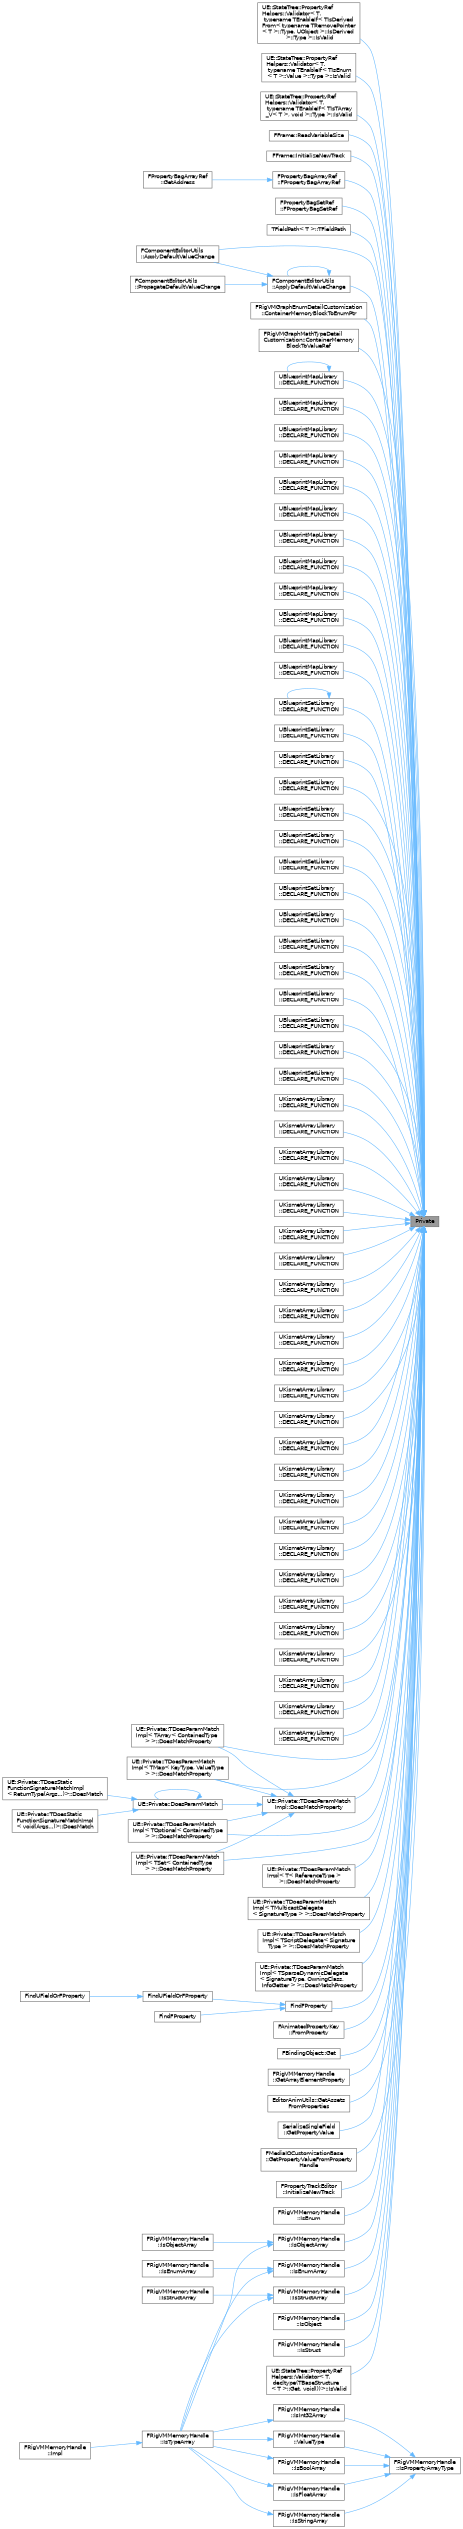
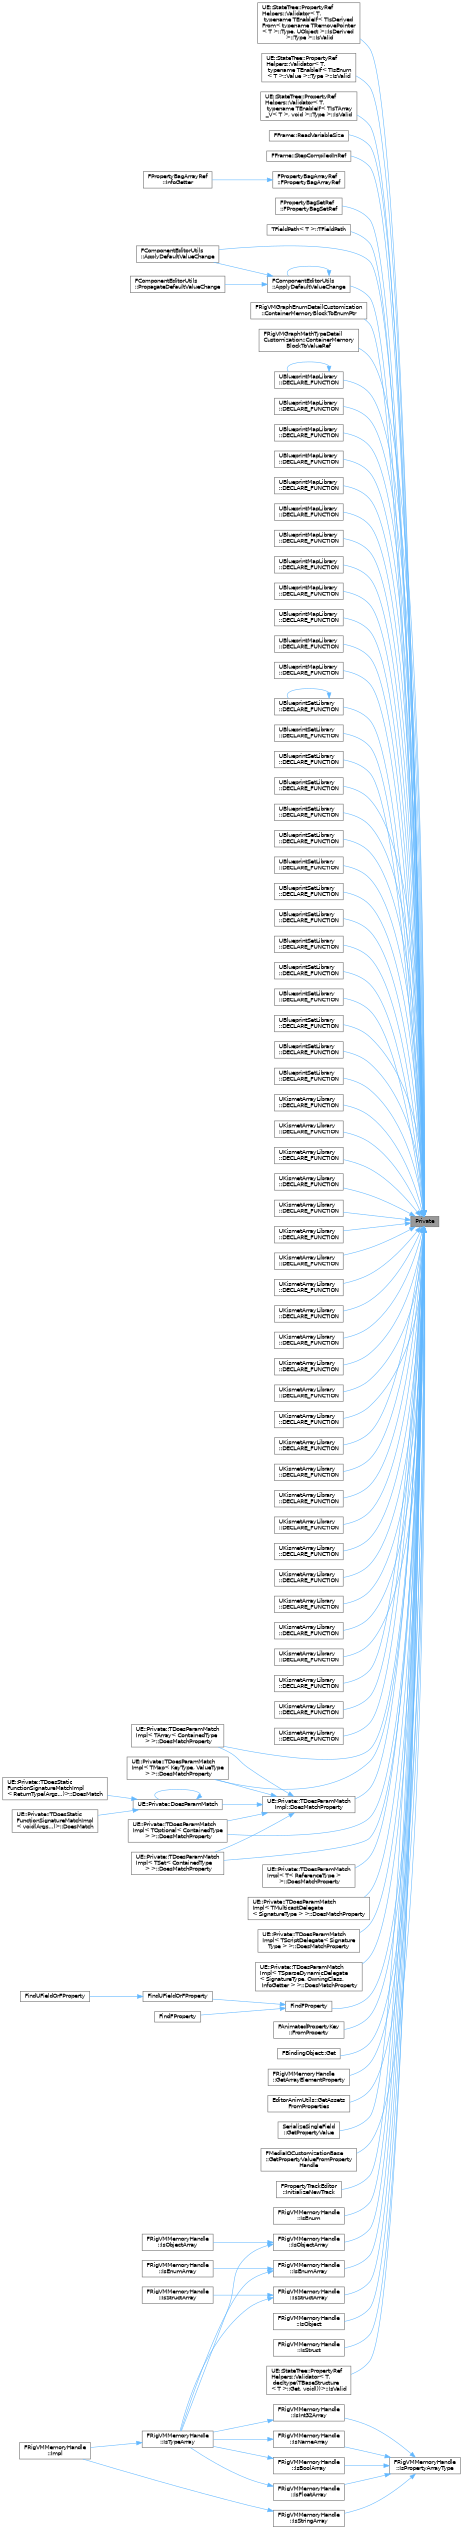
node "FFrame::InitializeNewTrack": label "FFrame::InitializeNewTrack" -> "FFrame::StepCompiledInRef"
node "FPropertyBagArrayRef ::GetAddress": label "FPropertyBagArrayRef ::GetAddress" -> "FPropertyBagArrayRef ::InfoGetter"
edge "FPropertyBagArrayRef ::FPropertyBagArrayRef" -> "Private": removed
node "FRigVMMemoryHandle ::ValueType": label "FRigVMMemoryHandle ::ValueType" -> "FRigVMMemoryHandle ::IsNameArray"
edge "FRigVMMemoryHandle ::IsTypeArray" -> "FRigVMMemoryHandle ::IsStringArray": now "FRigVMMemoryHandle ::Impl" -> "FRigVMMemoryHandle ::IsStringArray"
